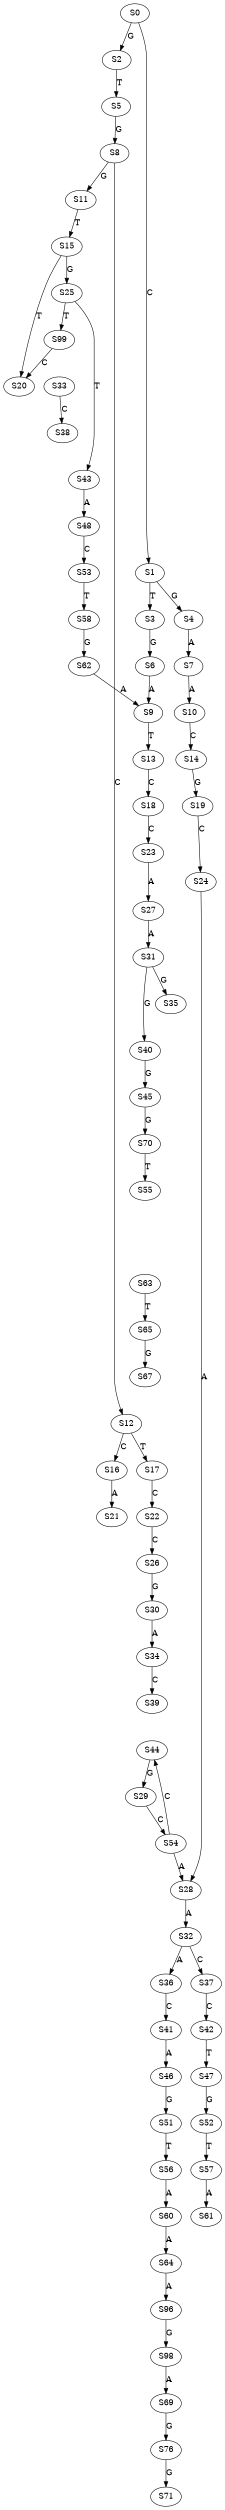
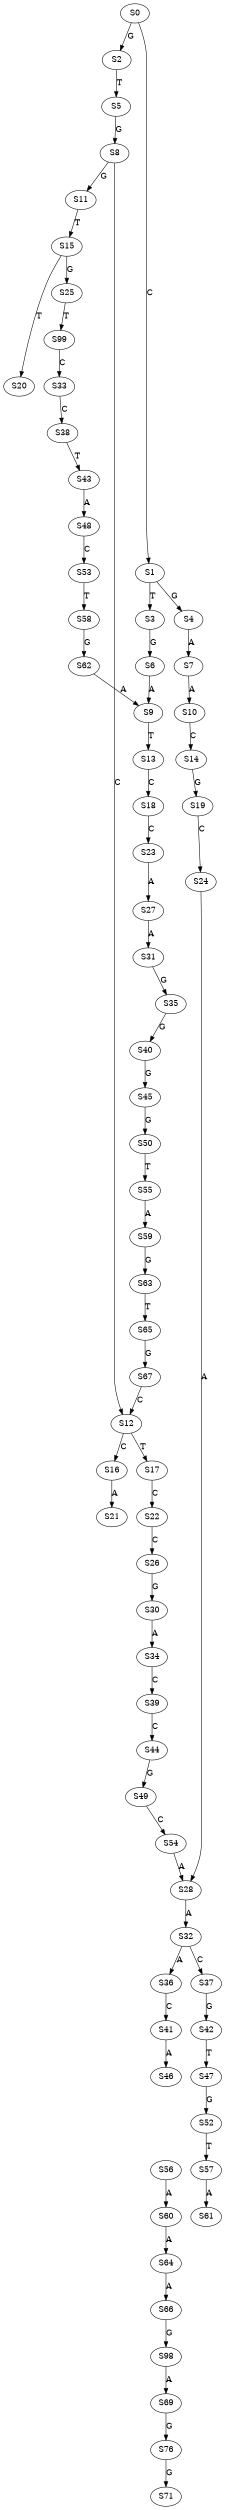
edge "S99" -> "S20": now "S99" -> "S33"
edge "S25" -> "S43": now "S38" -> "S43"
edge "S31" -> "S40": now "S35" -> "S40"
node "S70": label "S70" -> "S50"
node "S59": added
edge "S67" -> "S12": added, label "C"
node "S29": label "S29" -> "S49"
edge "S54" -> "S44": now "S39" -> "S44"
edge "S37" -> "S42": label "C" -> "G"
node "S51": removed
node "S96": label "S96" -> "S66"
